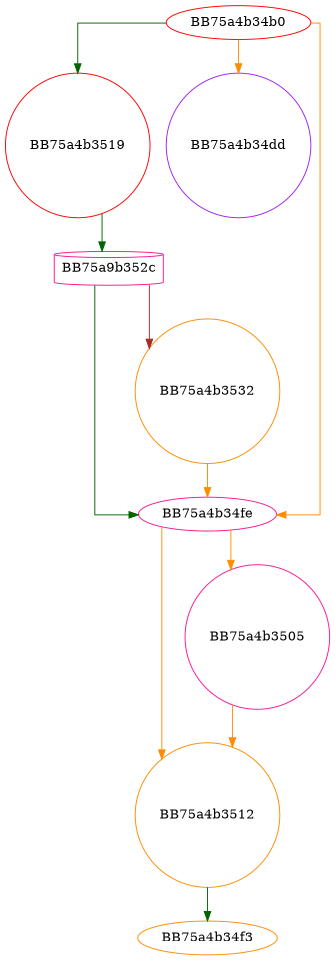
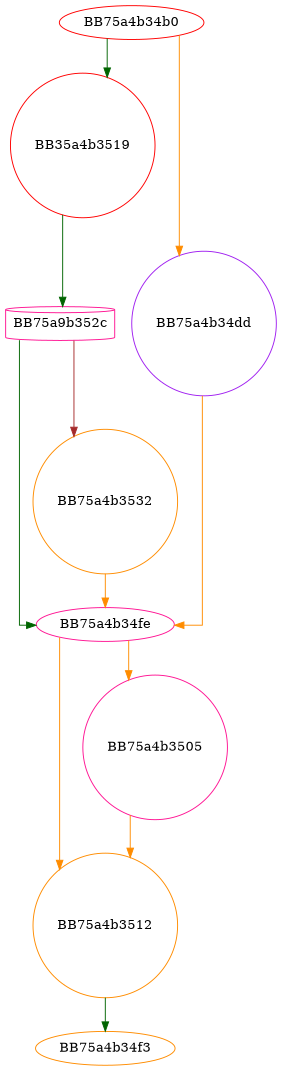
node "BB75a4b3519": label "BB75a4b3519" -> "BB35a4b3519"
edge "BB75a4b34b0" -> "BB75a4b34fe": now "BB75a4b34dd" -> "BB75a4b34fe"
